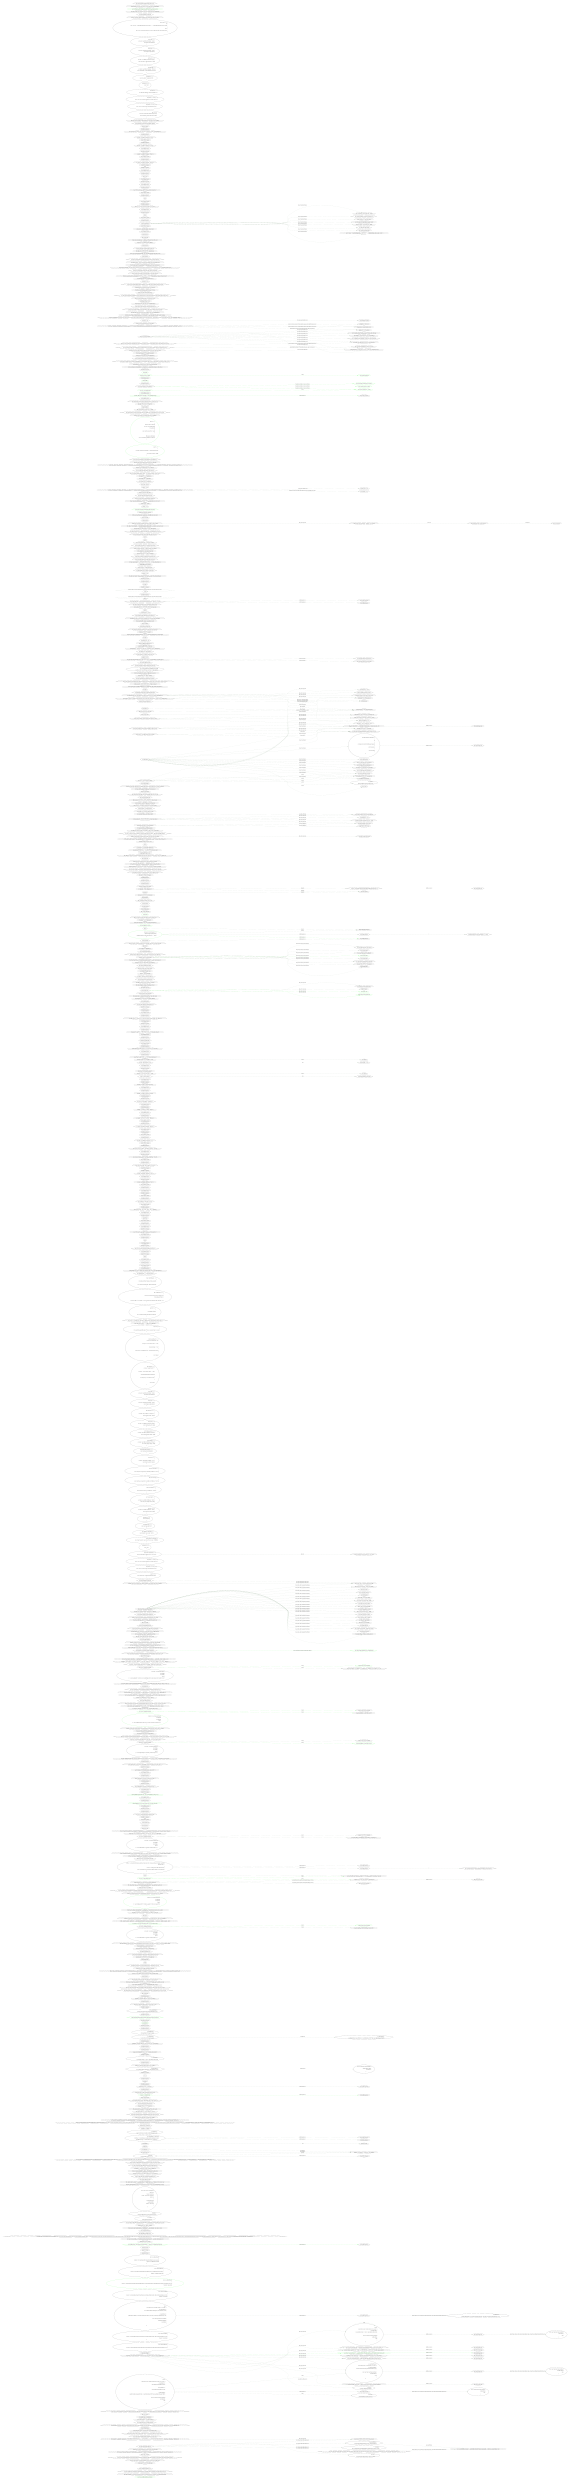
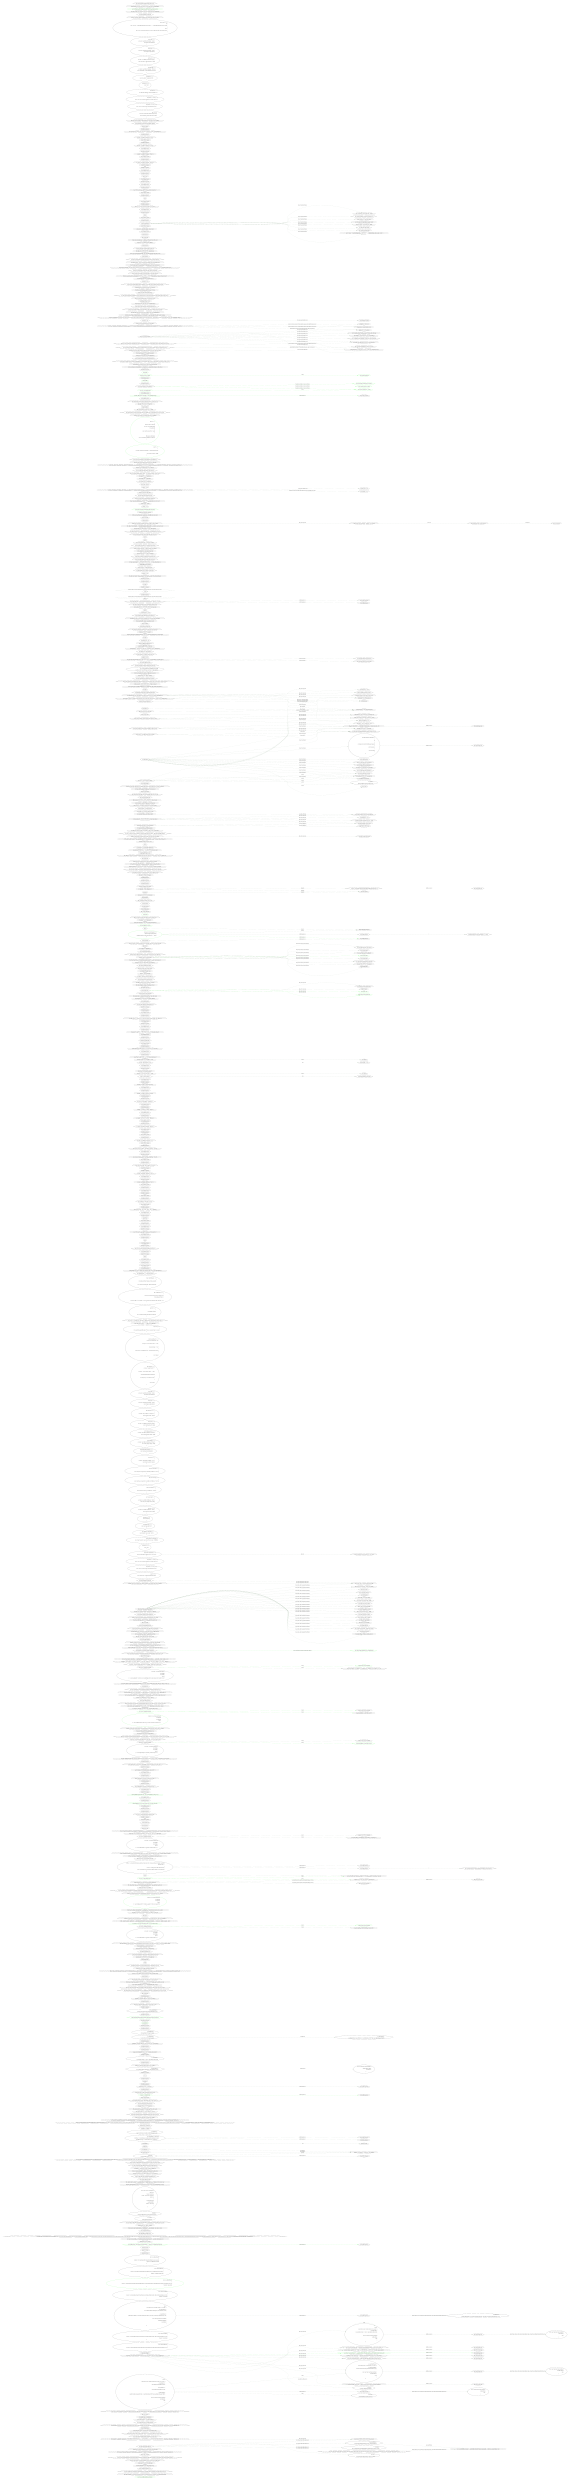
node "Entry Nancy.Request.Request(string, string, string)": added
